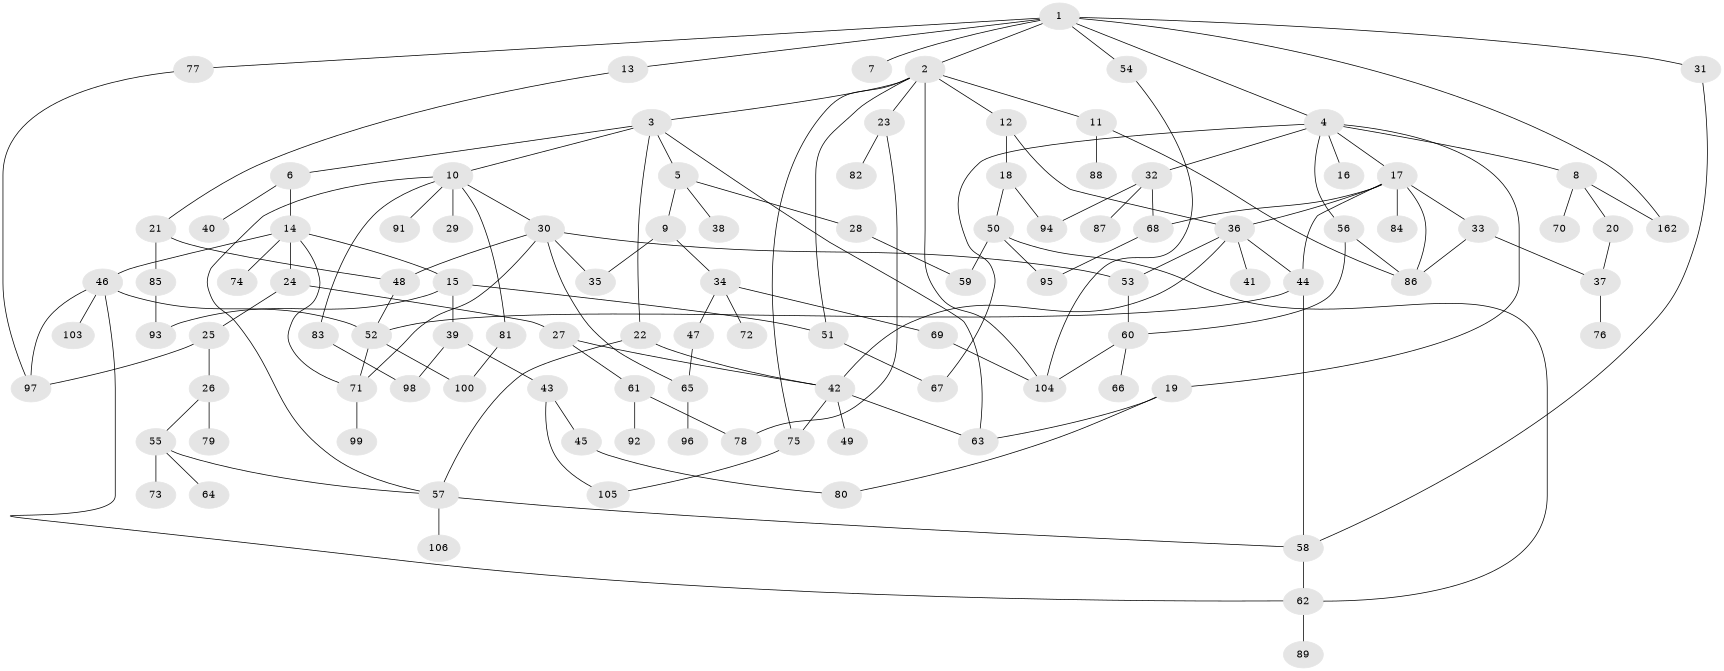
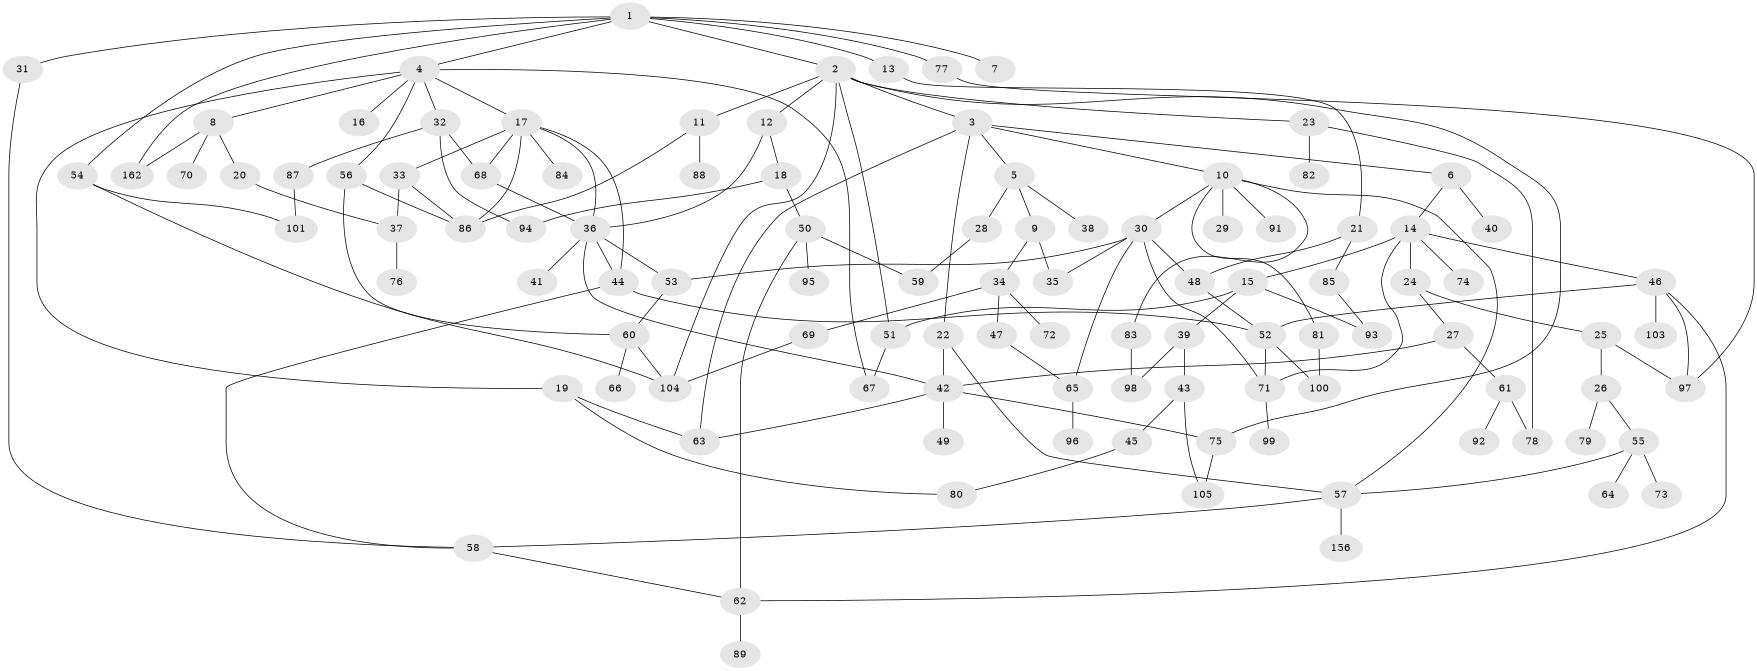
node "101": added
edge "68" -- "95": now "68" -- "36"
node "106": label "106" -> "156"
